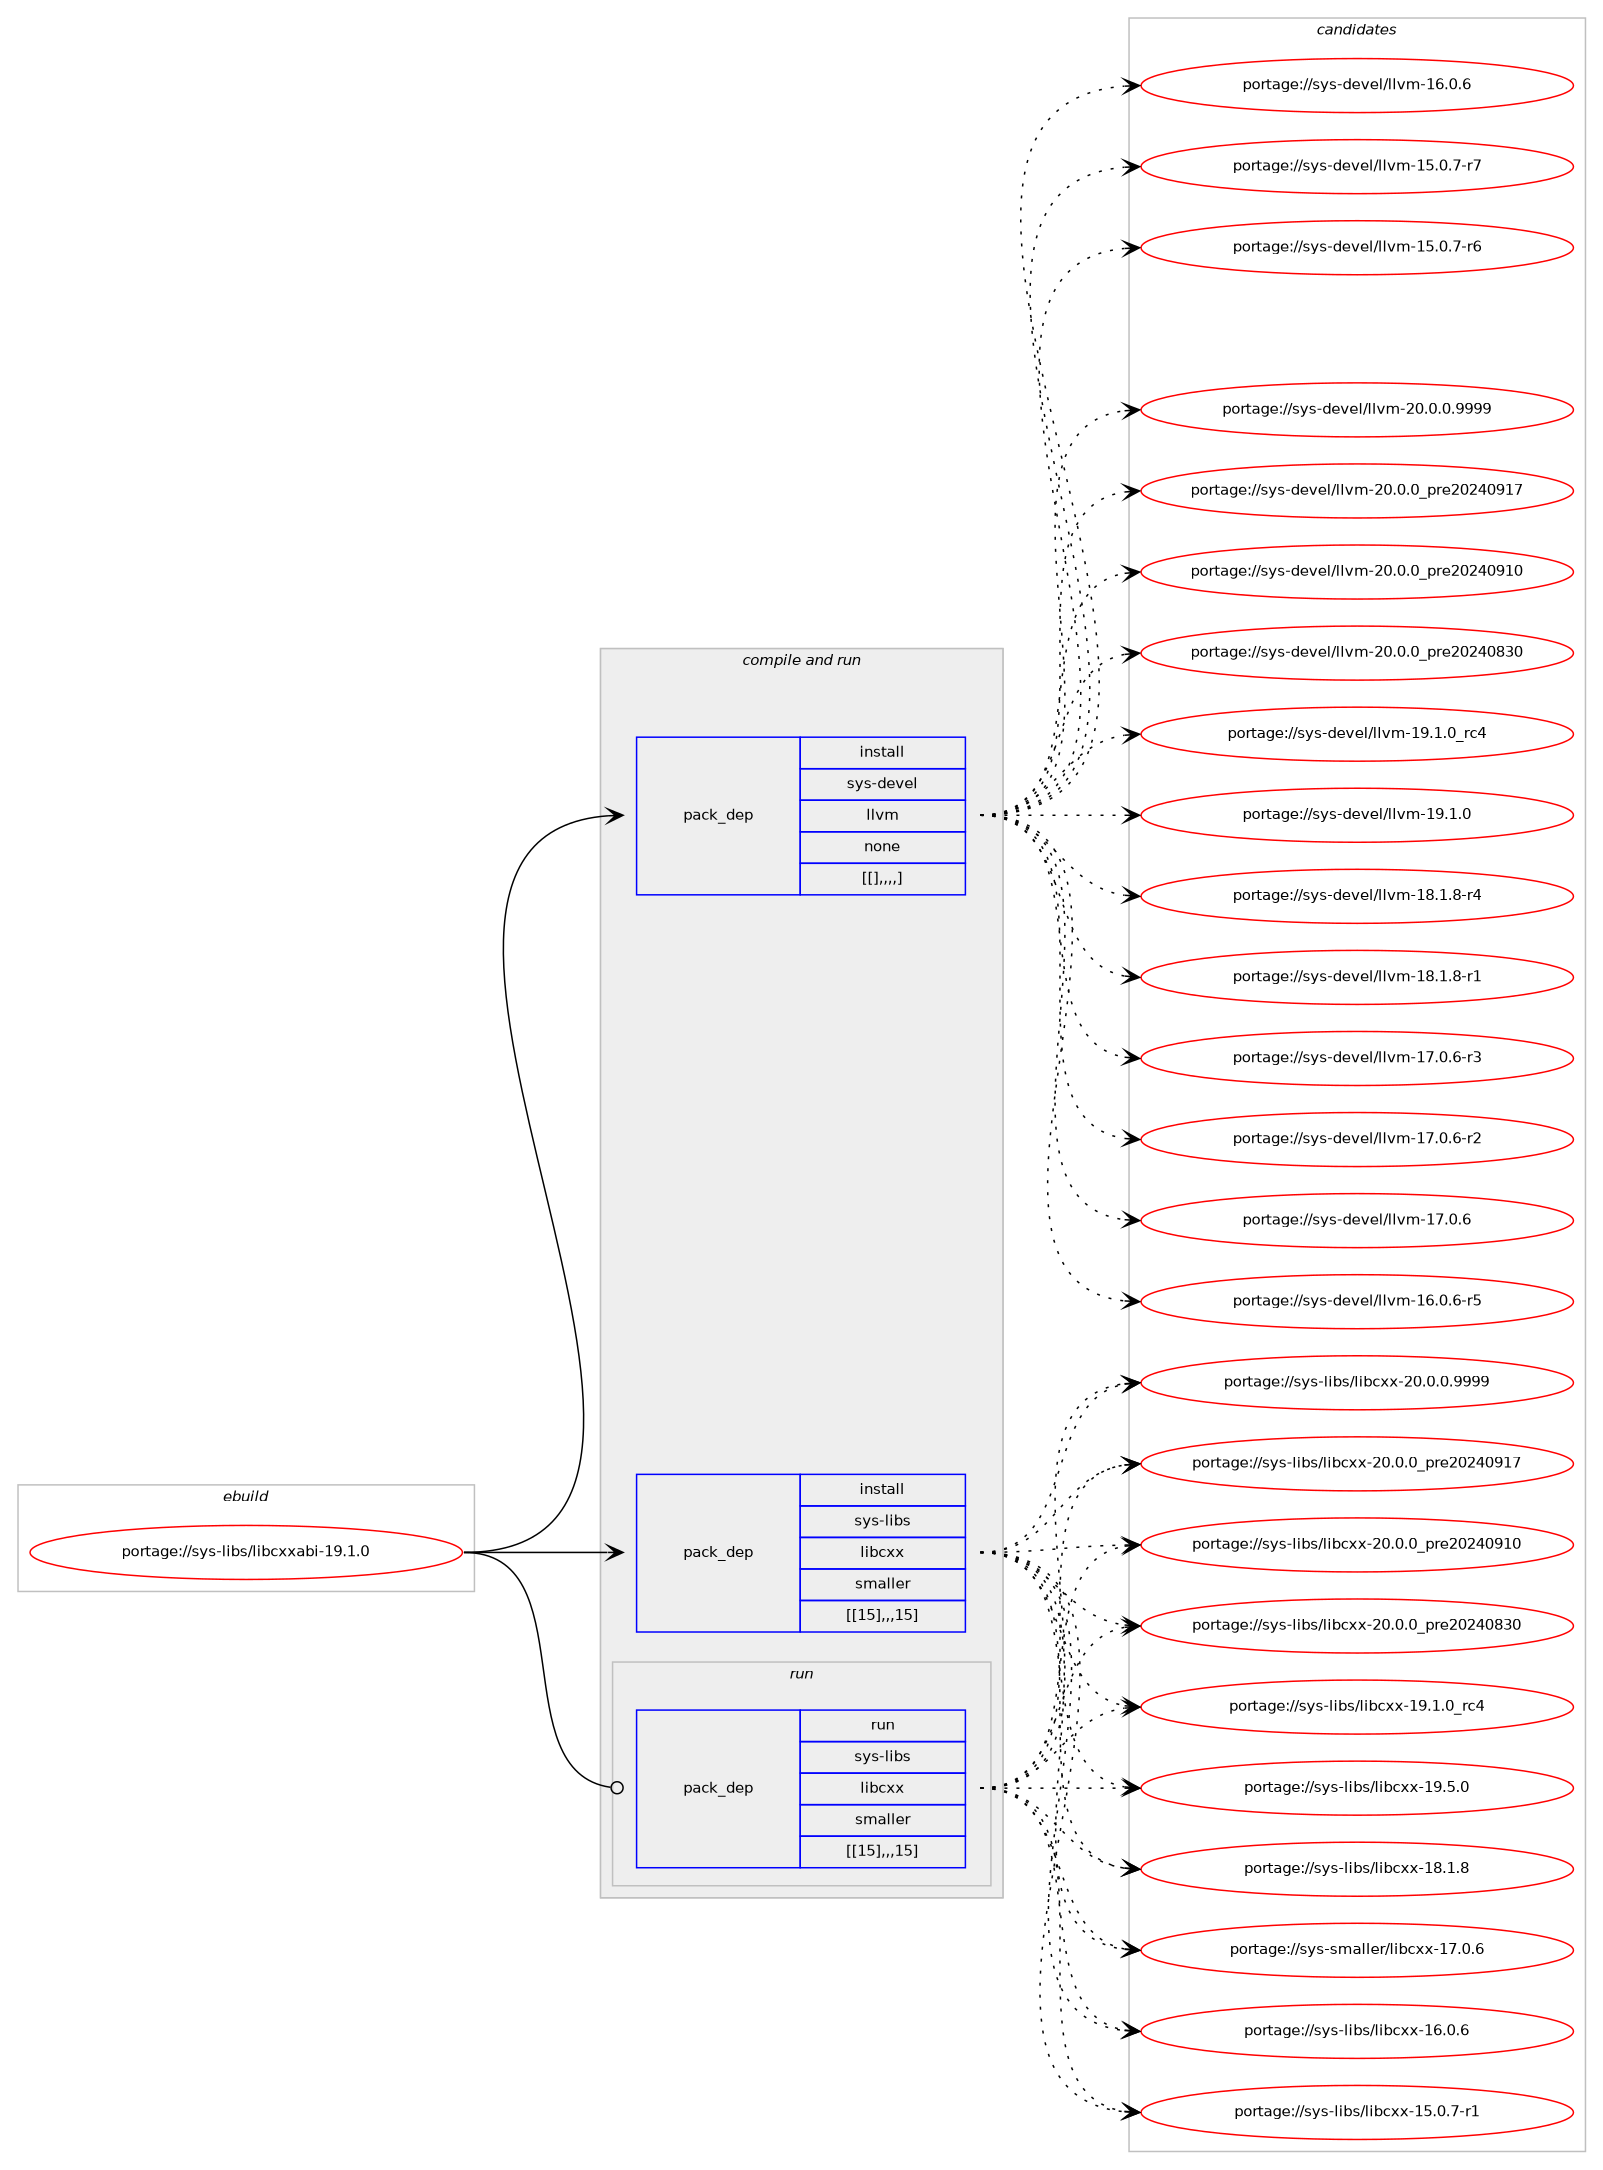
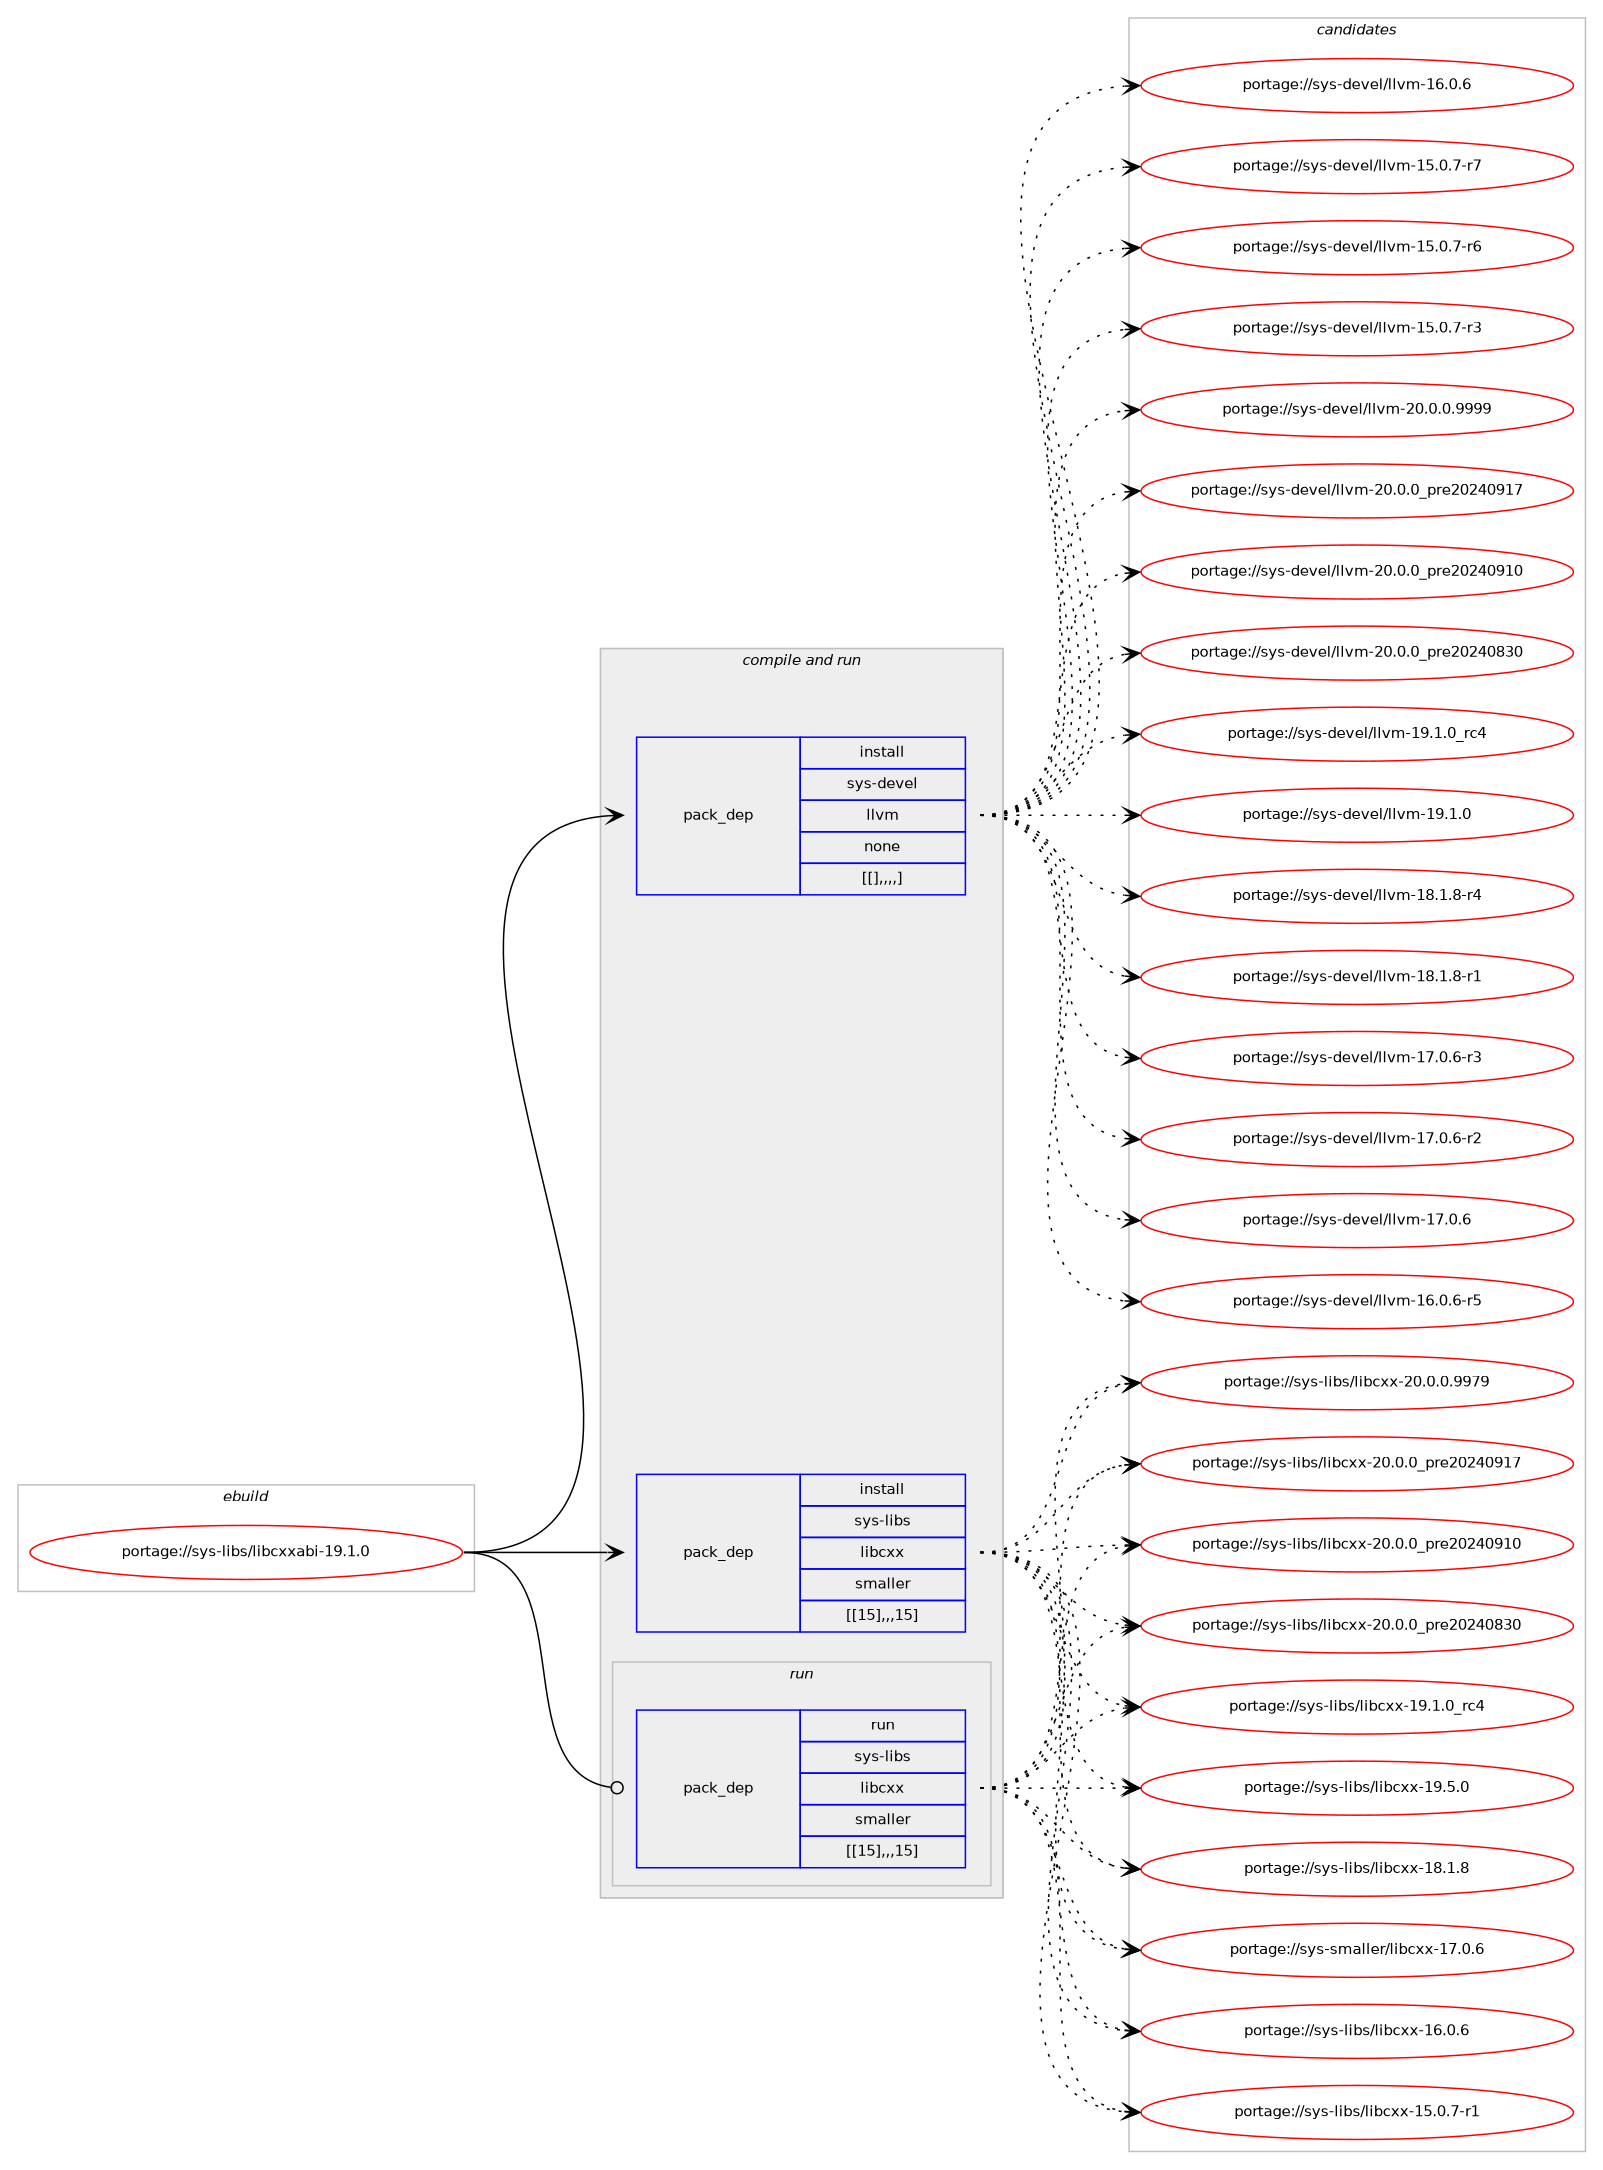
node "portage://sys-devel/llvm-15.0.7-r3": added
node "portage://sys-libs/libcxx-20.0.0.9999": label "portage://sys-libs/libcxx-20.0.0.9999" -> "portage://sys-libs/libcxx-20.0.0.9979"
